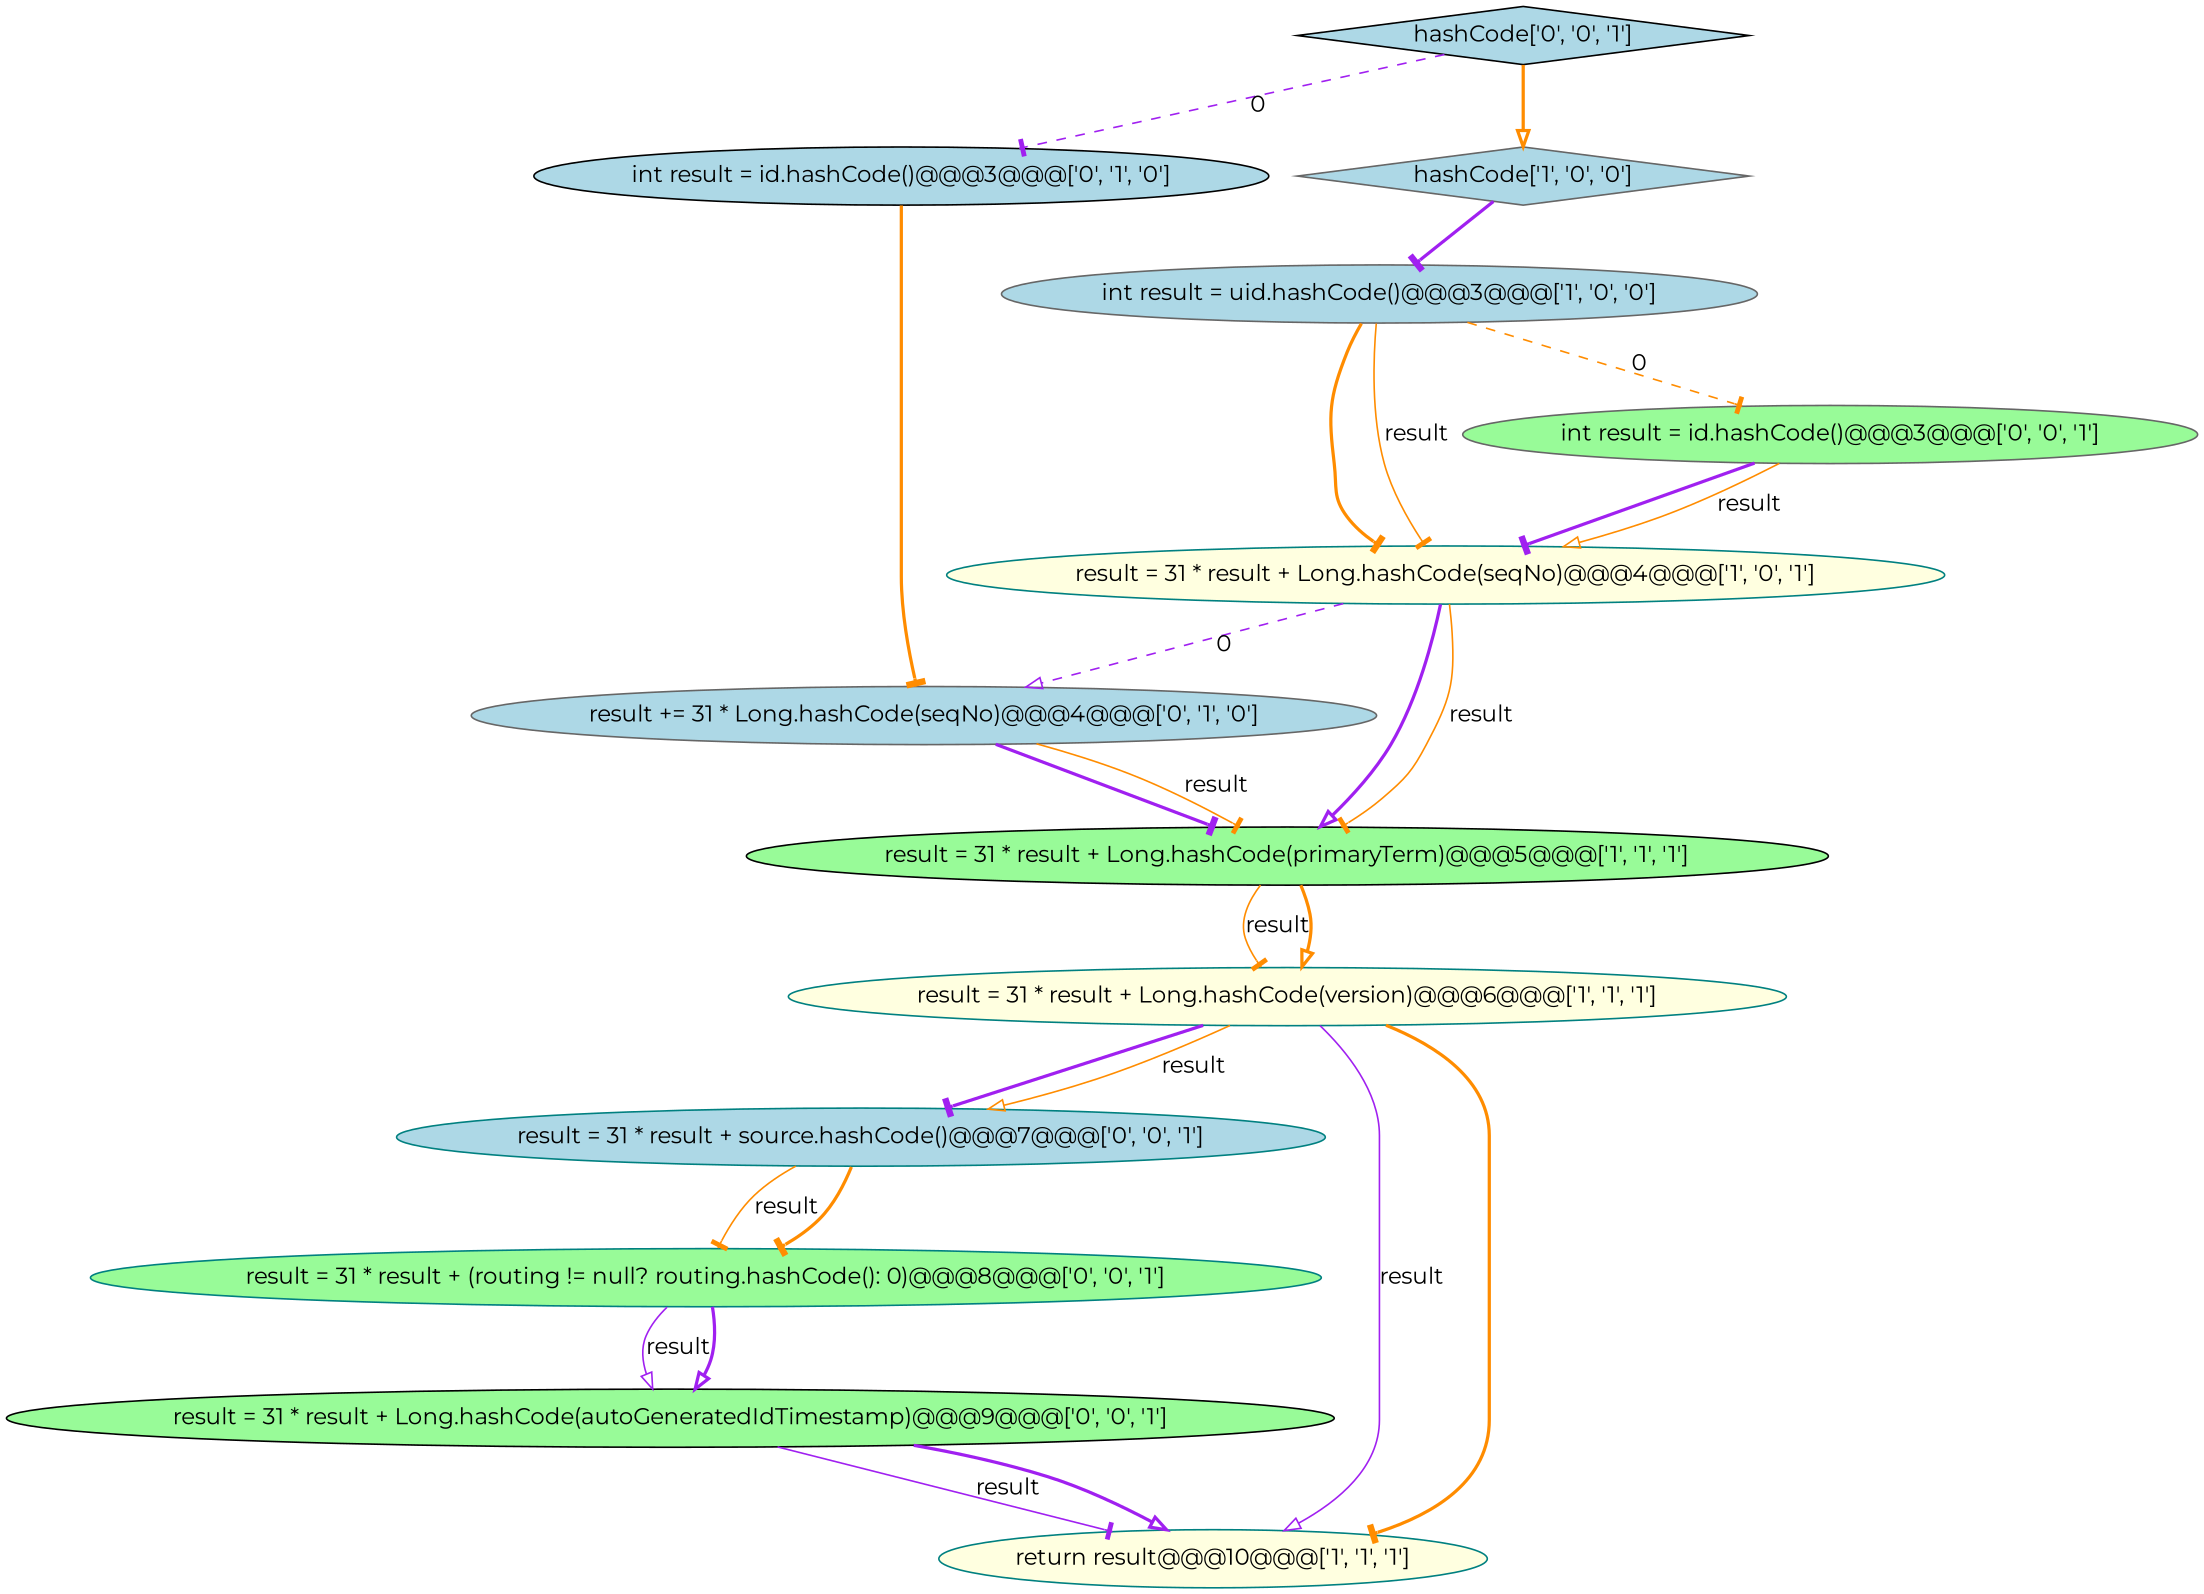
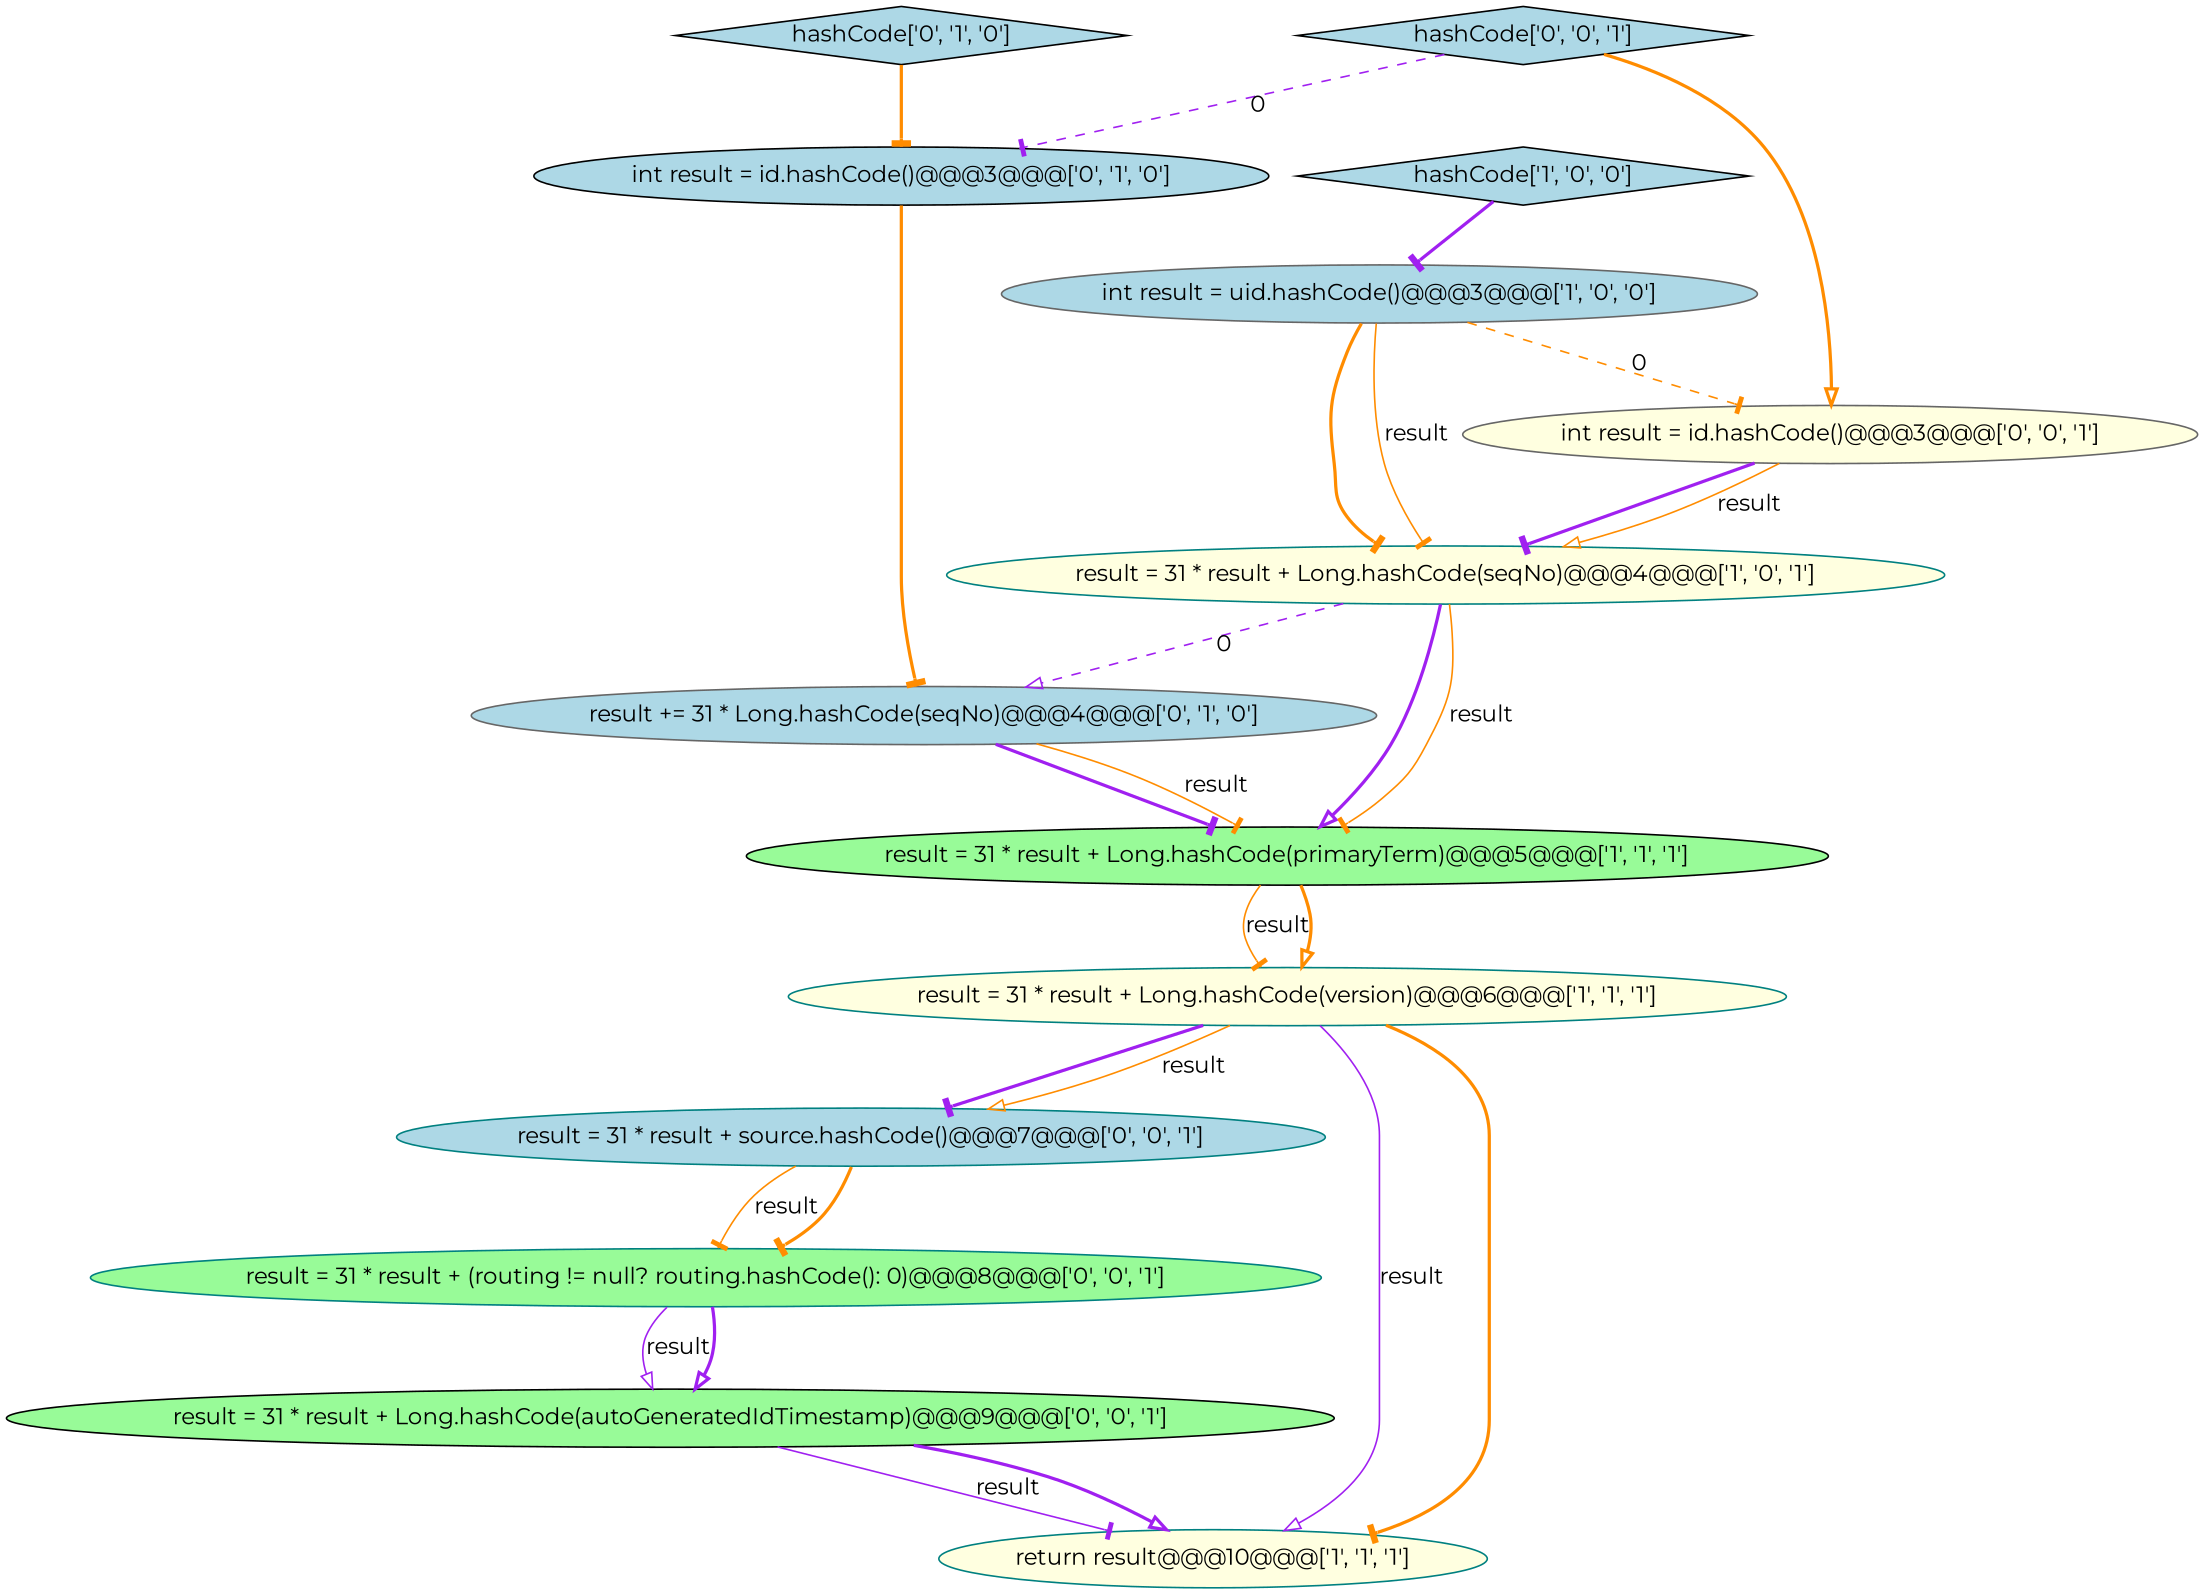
node "hashCode['0', '1', '0']": added
edge "hashCode['0', '0', '1']" -> "hashCode['1', '0', '0']": now "hashCode['0', '0', '1']" -> "int result = id.hashCode()@@@3@@@['0', '0', '1']"
node "hashCode['1', '0', '0']": color gray40 -> black
node "int result = id.hashCode()@@@3@@@['0', '0', '1']": fillcolor palegreen -> lightyellow
